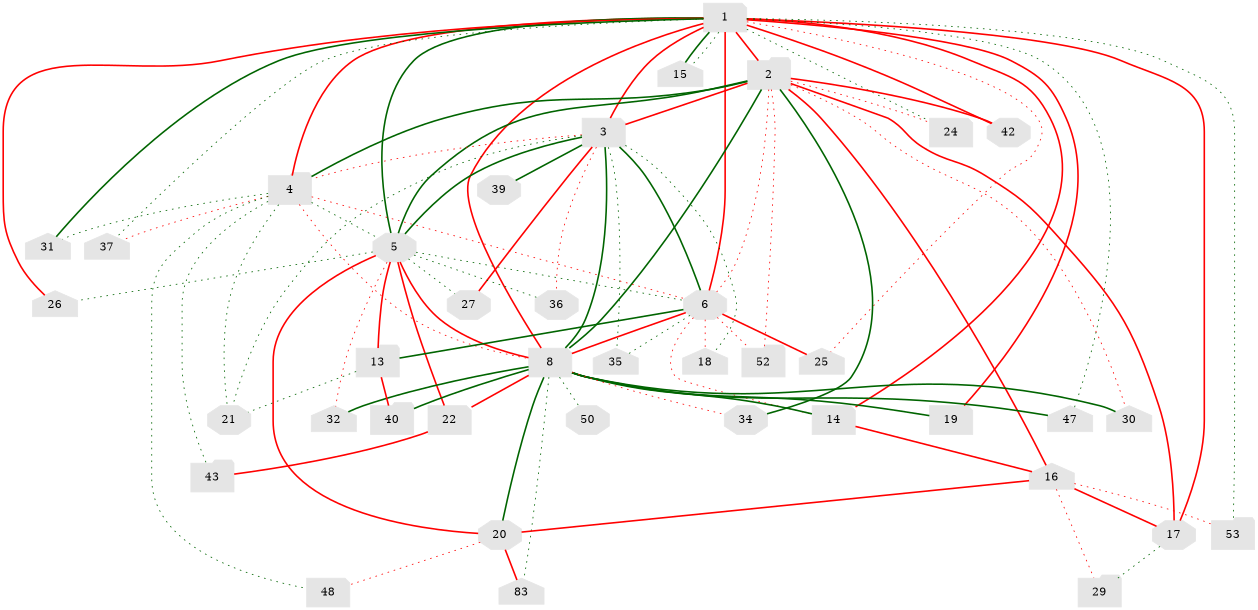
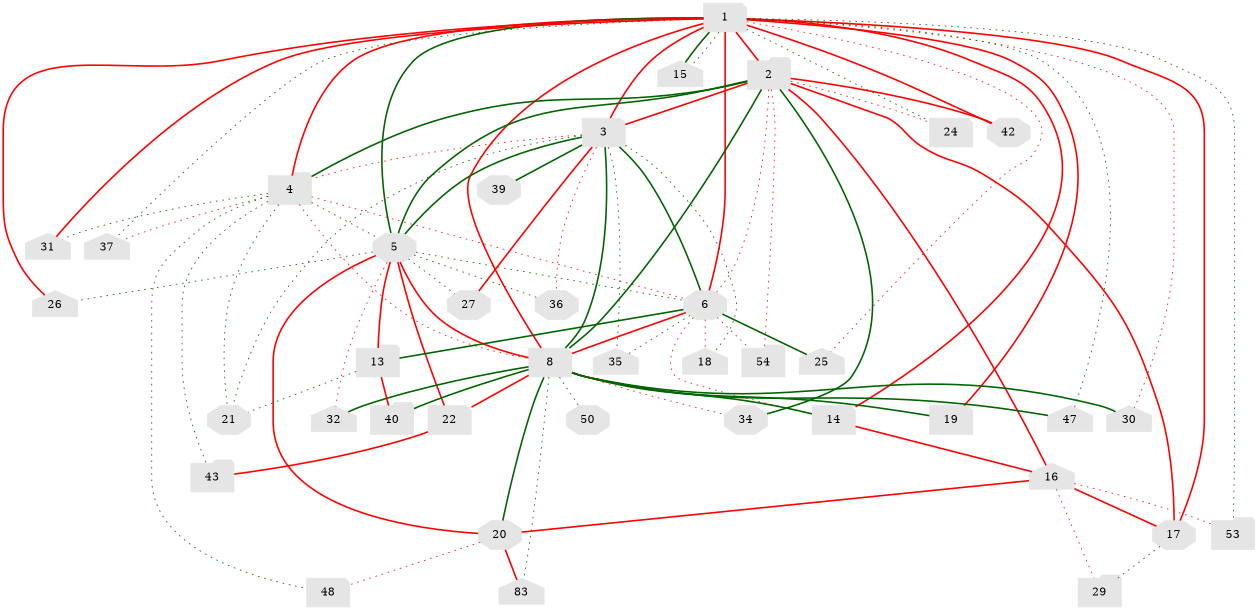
edge "1" -- "31": color darkgreen -> red
edge "2" -- "30": now "1" -- "30"
edge "6" -- "25": color red -> darkgreen
node "52": label "52" -> "54"
